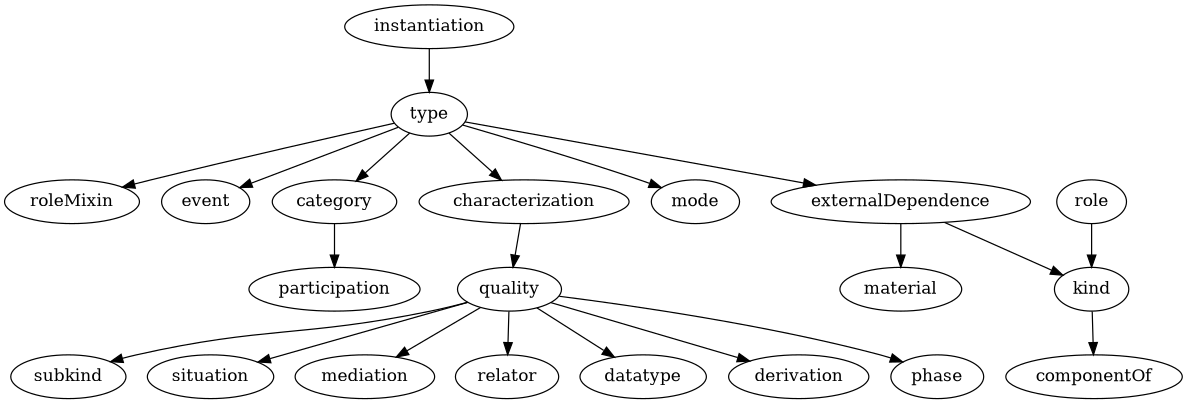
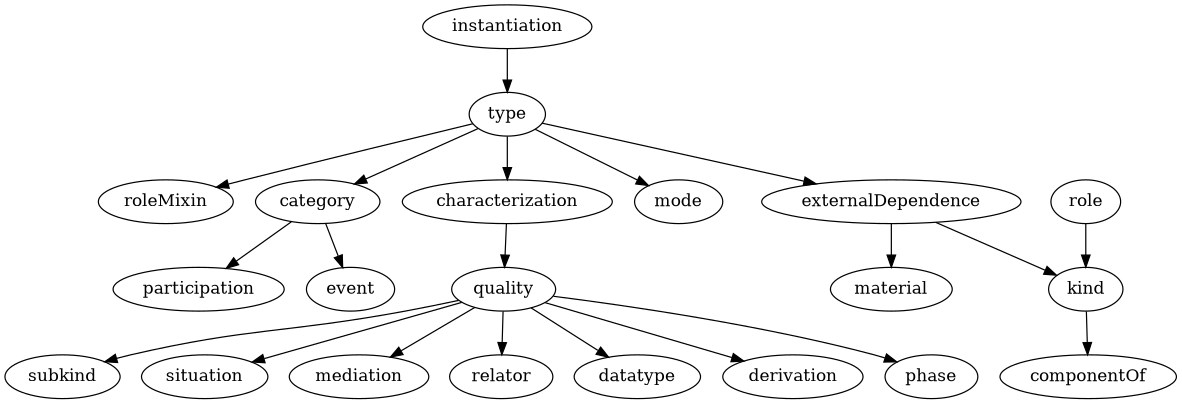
edge "type" -> "event": now "category" -> "event"
